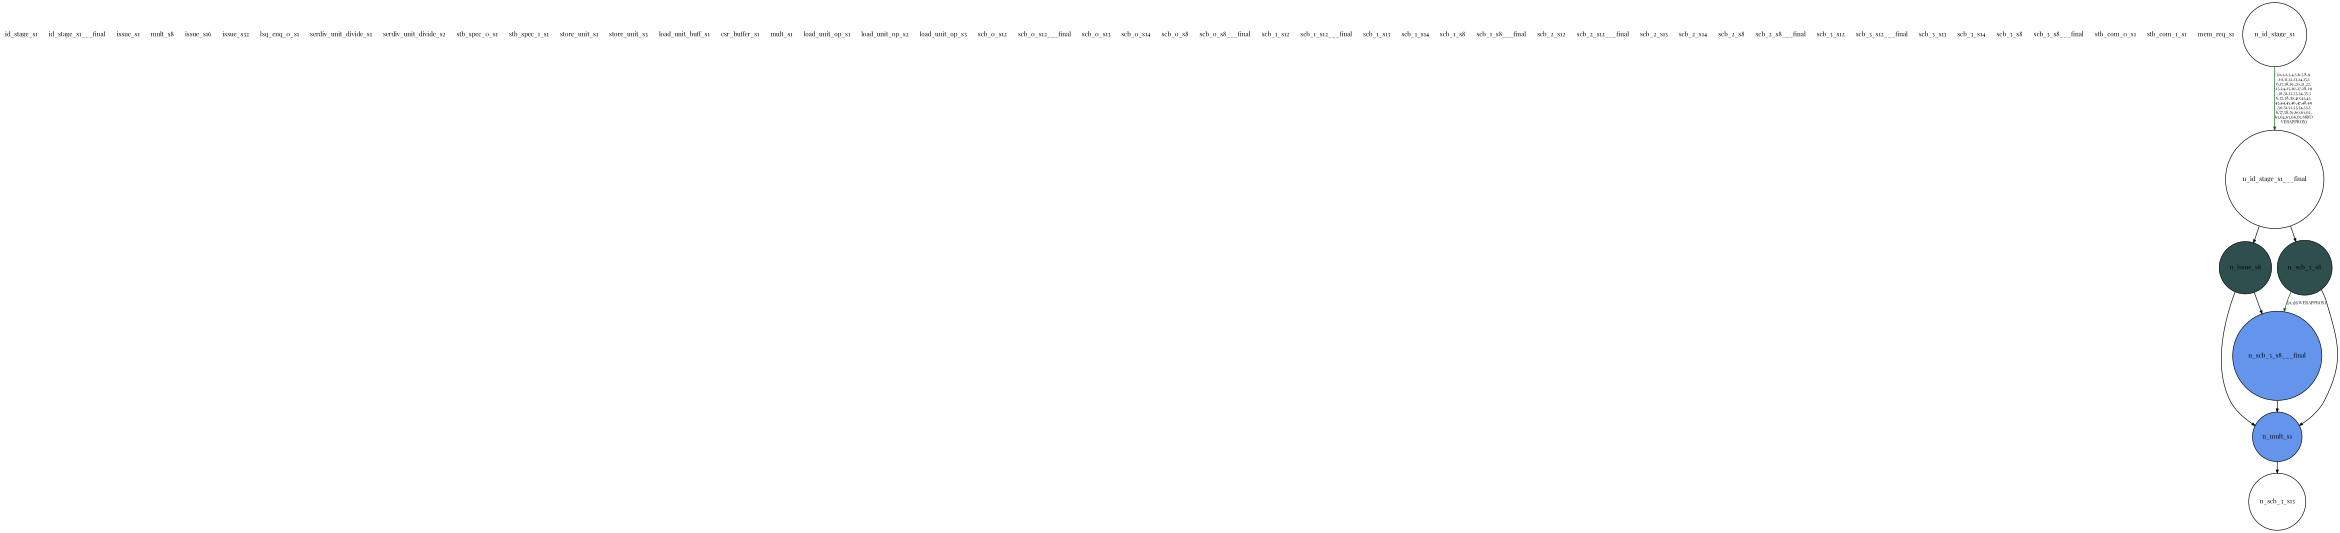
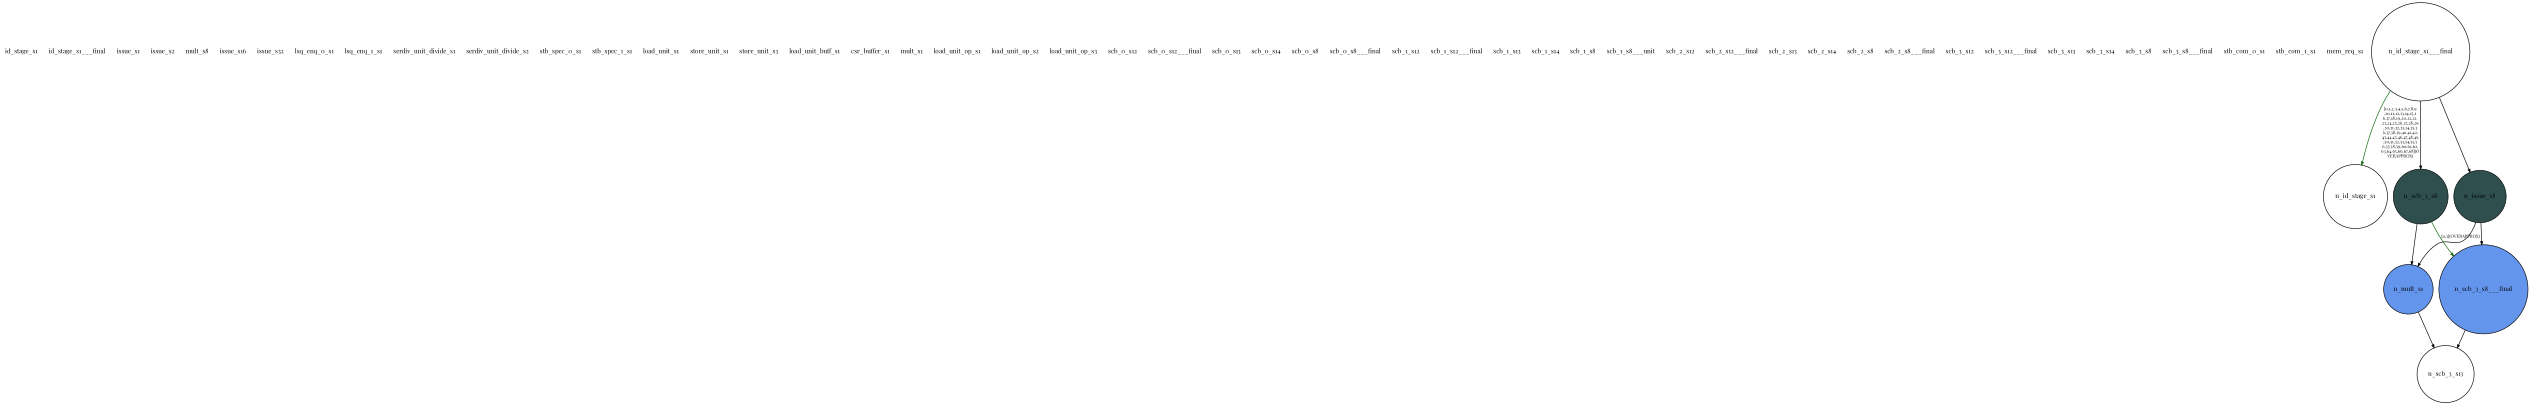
node "scb_1_s8___final": label "scb_1_s8___final" -> "scb_1_s8___unit"
node "issue_s2": added
node "lsq_enq_1_s1": added
node "load_unit_s1": added
edge "n_id_stage_s1" -> "n_id_stage_s1___final": reversed
edge "n_scb_3_s8___final" -> "n_mult_s1": now "n_scb_3_s8___final" -> "n_scb_3_s13"
